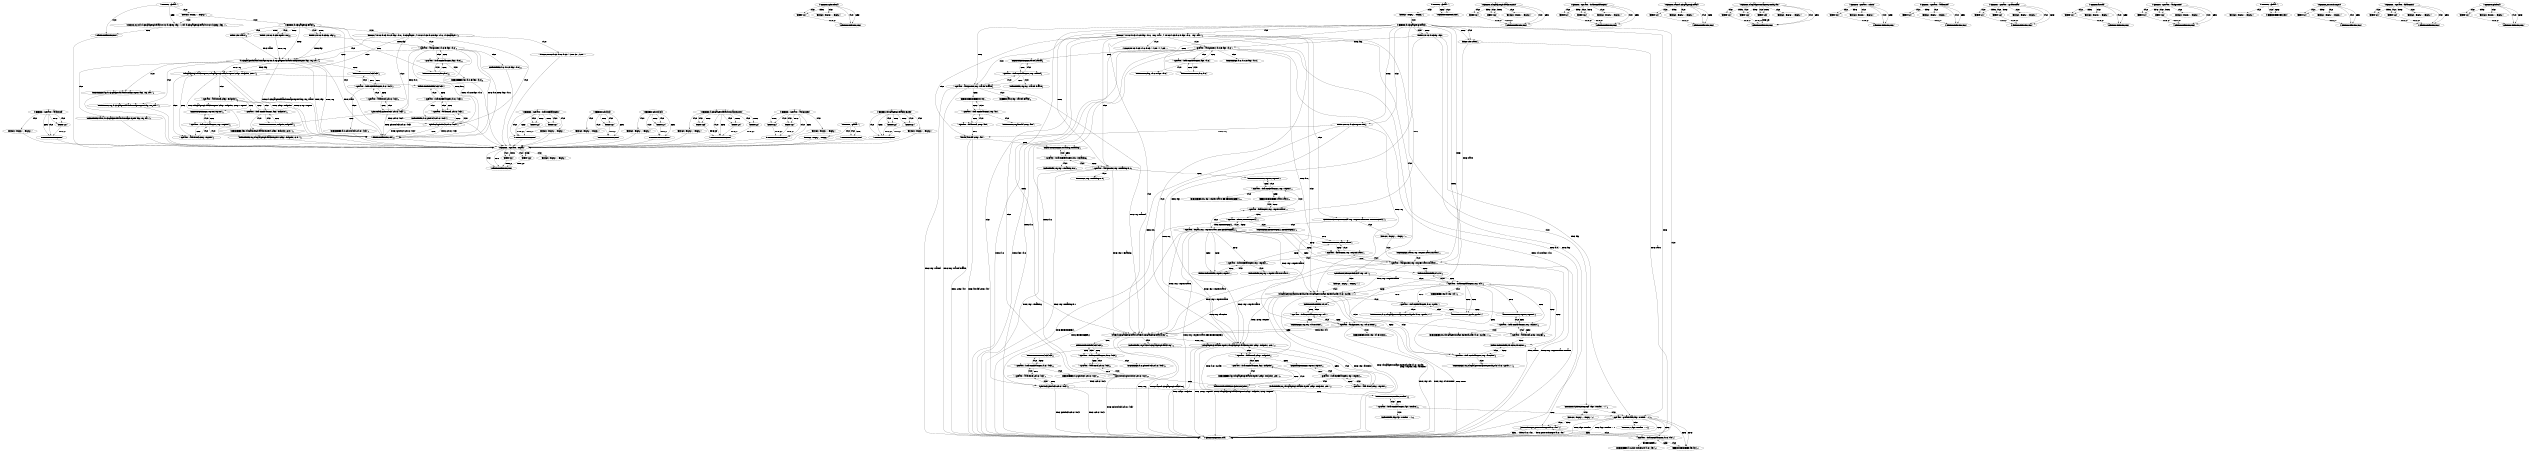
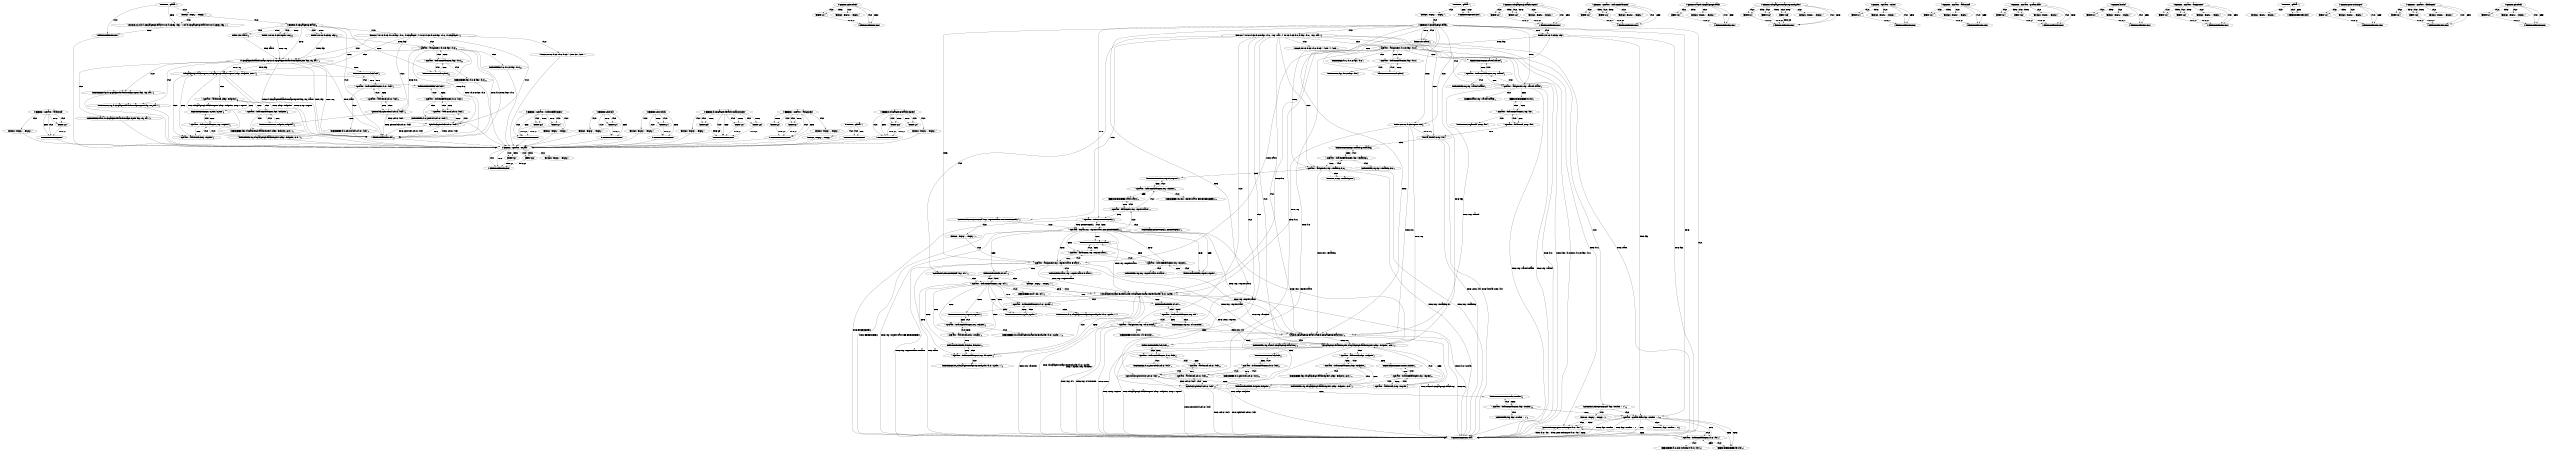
edge "(IDENTIFIER,status,req->request.status = status)" -> "(<operator>.assignment,req->request.status = status)": reversed
edge "(<operator>.indirectFieldAccess,dwc->dev)" -> "(IDENTIFIER,dwc,pm_runtime_put(dwc->dev))": label "EINPROGRESS: " -> "AST: "
